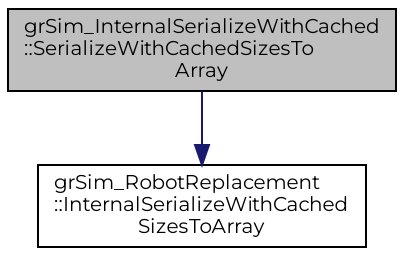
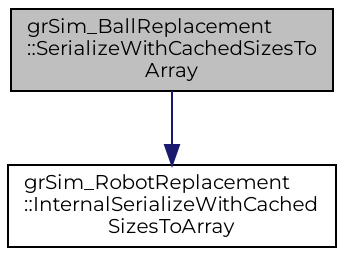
node "grSim_InternalSerializeWithCached ::SerializeWithCachedSizesTo Array": label "grSim_InternalSerializeWithCached ::SerializeWithCachedSizesTo Array" -> "grSim_BallReplacement ::SerializeWithCachedSizesTo Array"
